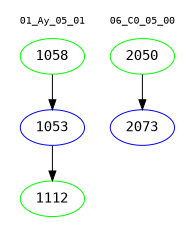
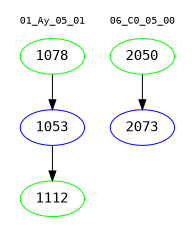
node "1058": label "1058" -> "1078"
